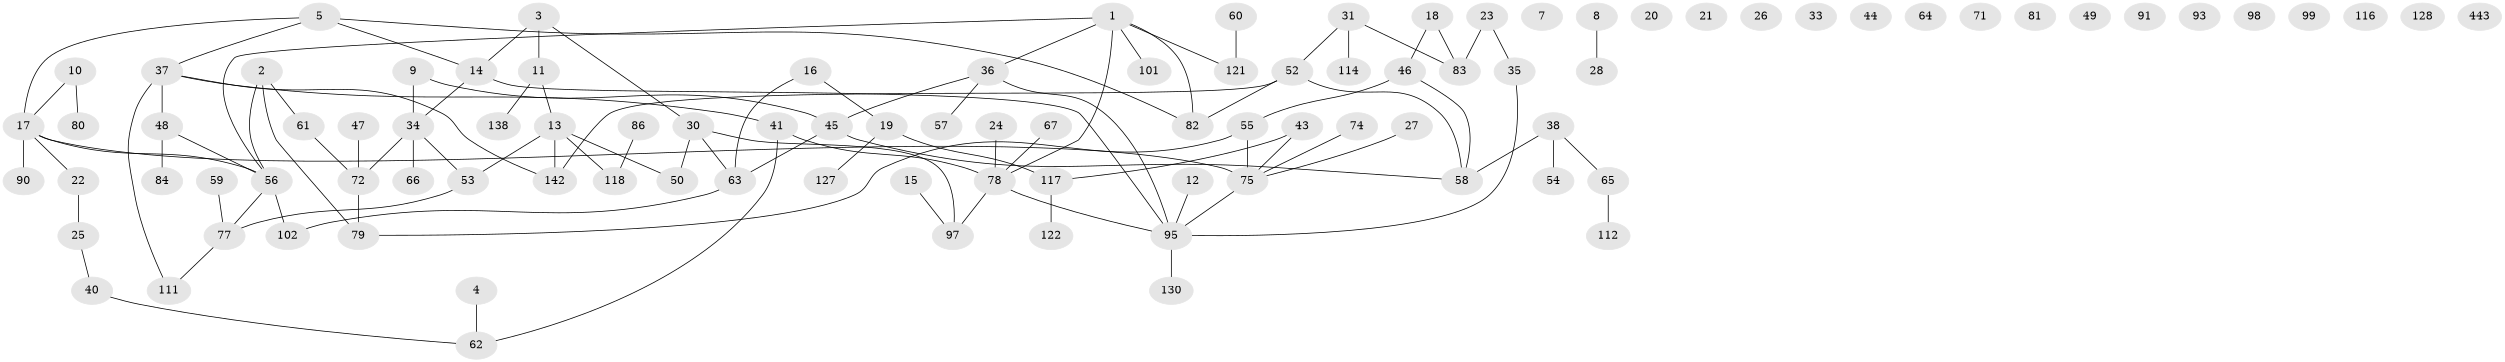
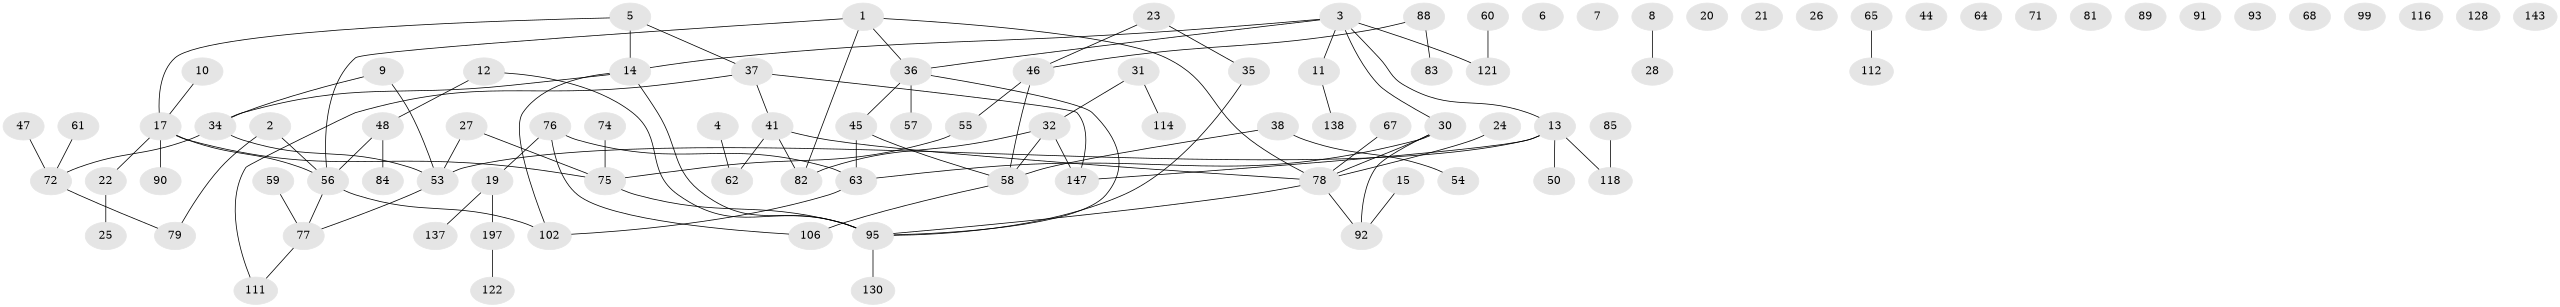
node "18": label "18" -> "88"
node "6": added
node "33": removed
node "49": label "49" -> "89"
node "98": label "98" -> "68"
node "443": label "443" -> "143"
edge "5" -- "82": now "41" -- "82"
edge "3" -- "36": added
edge "1" -- "121": now "3" -- "121"
edge "31" -- "83": removed
edge "23" -- "83": now "23" -- "46"
node "16": label "16" -> "76"
node "101": removed
node "52": label "52" -> "32"
edge "9" -- "45": now "9" -- "53"
edge "37" -- "48": now "12" -- "48"
edge "2" -- "61": removed
edge "11" -- "13": now "3" -- "13"
edge "14" -- "102": added
node "80": removed
node "86": label "86" -> "85"
node "43": removed
edge "27" -- "53": added
edge "38" -- "65": removed
edge "30" -- "50": now "30" -- "78"
node "66": removed
node "142": label "142" -> "147"
node "127": label "127" -> "137"
node "117": label "117" -> "197"
edge "55" -- "79": removed
node "106": added
node "97": label "97" -> "92"
node "40": removed
